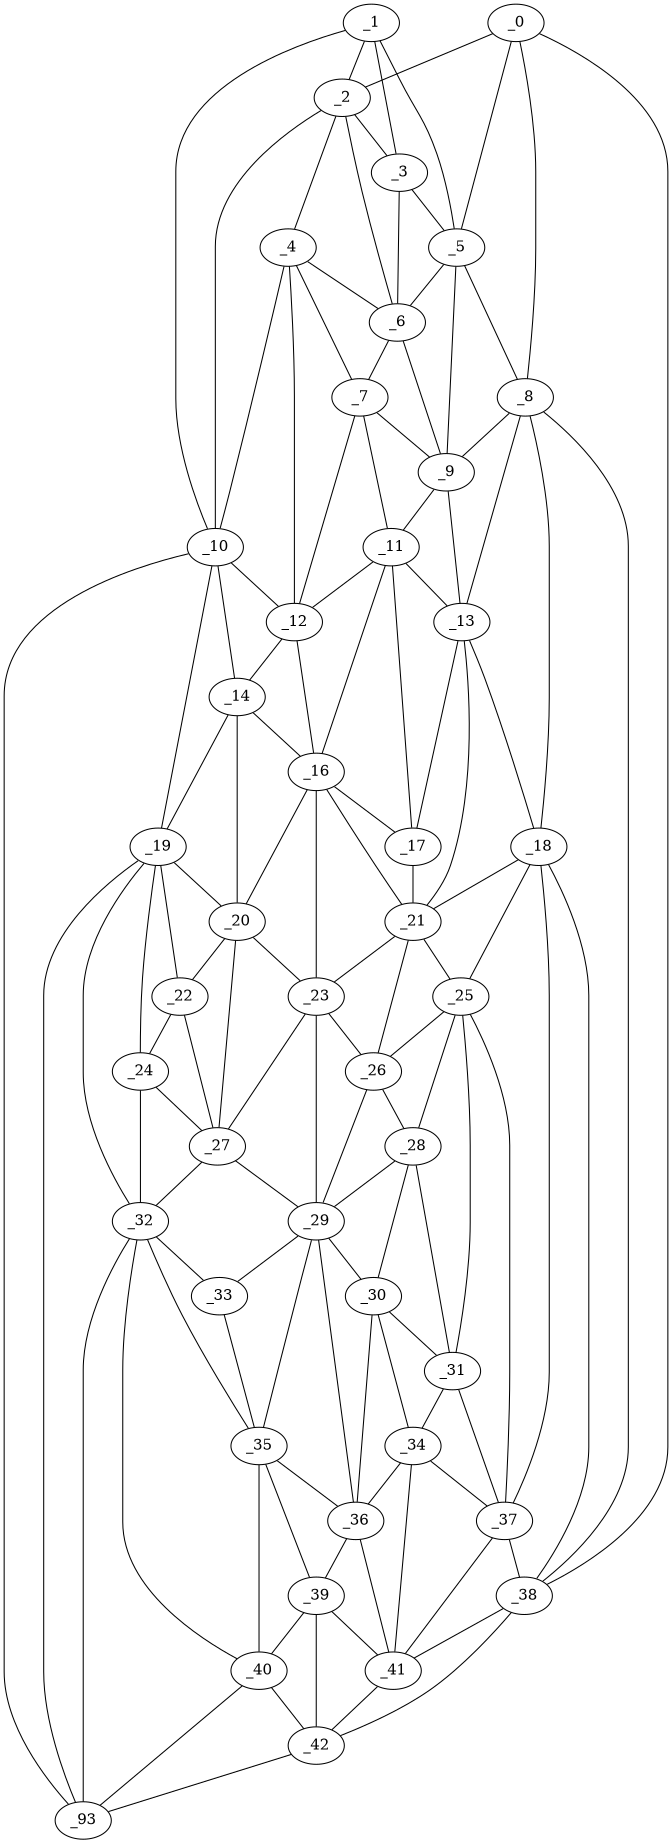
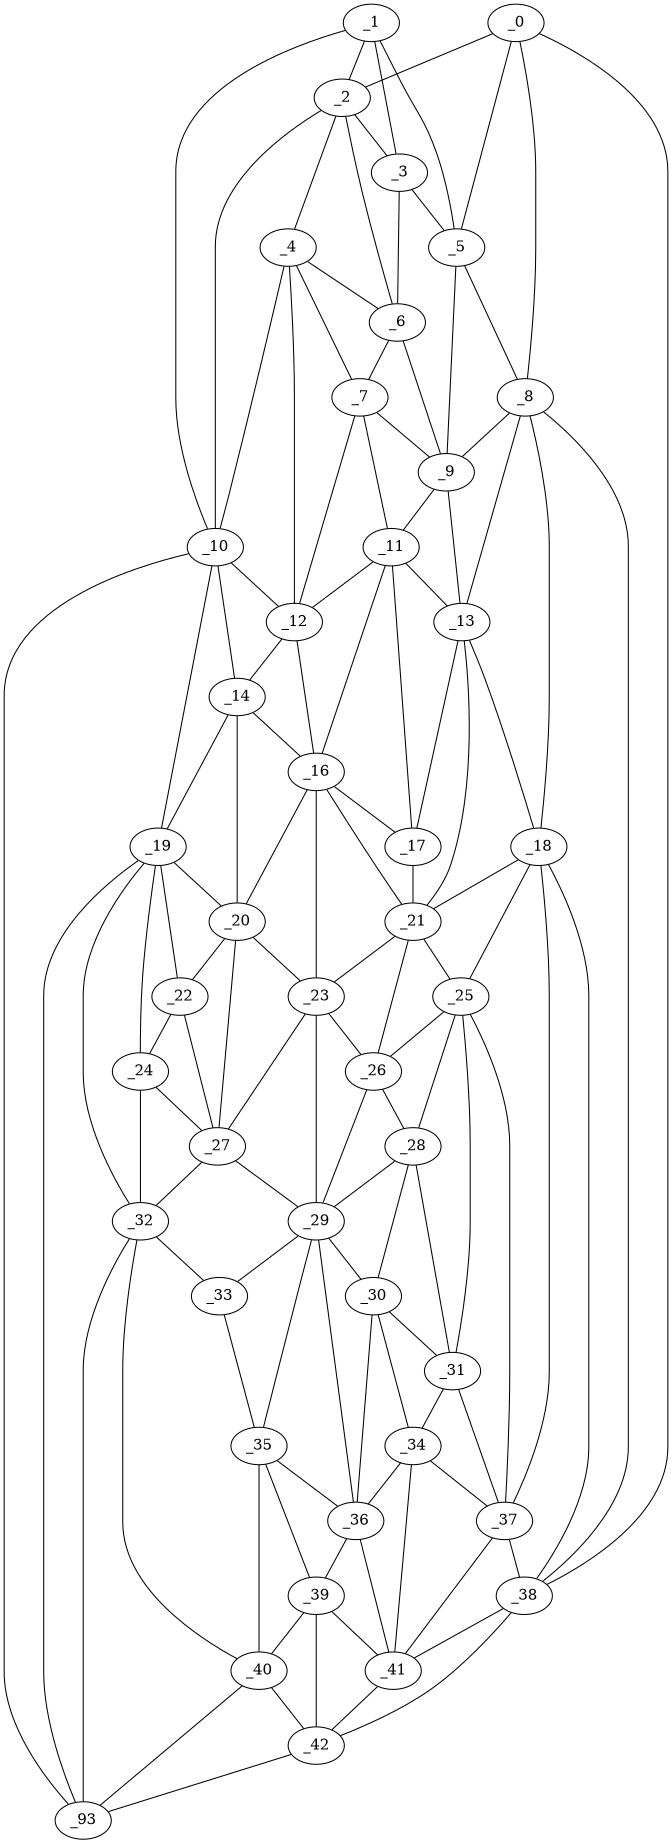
edge "_5" -- "_6": removed
edge "_32" -- "_35": removed
